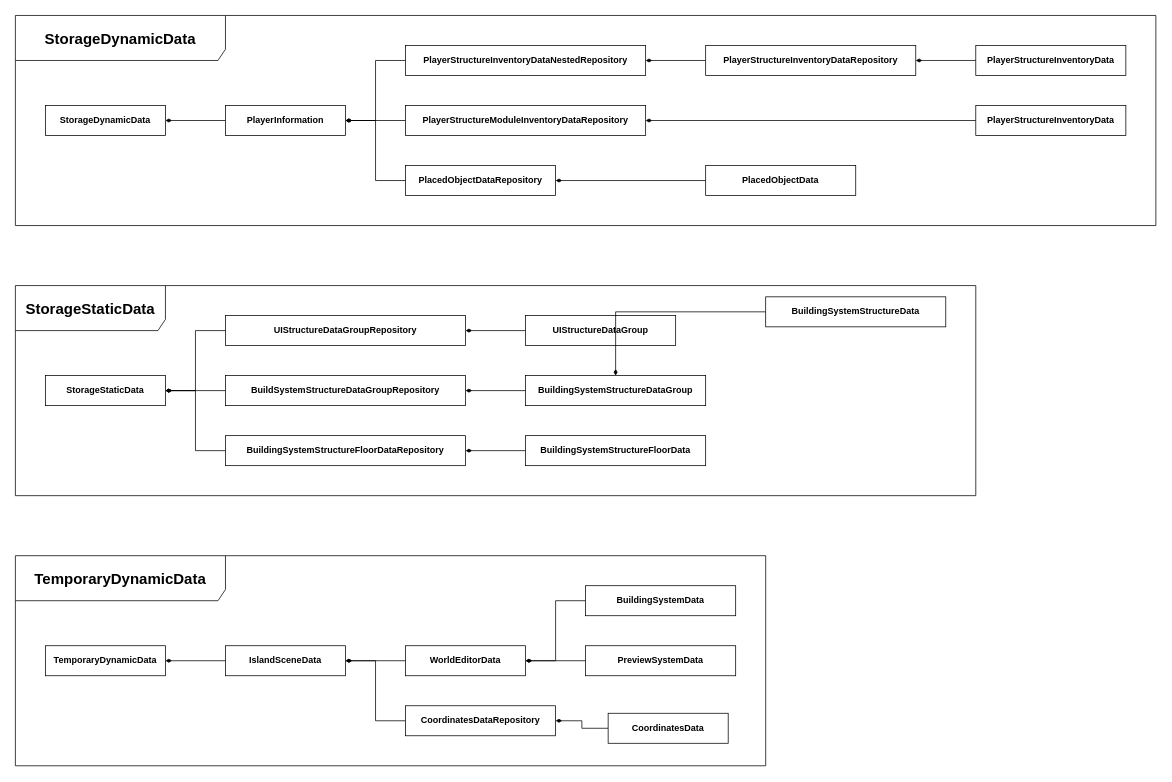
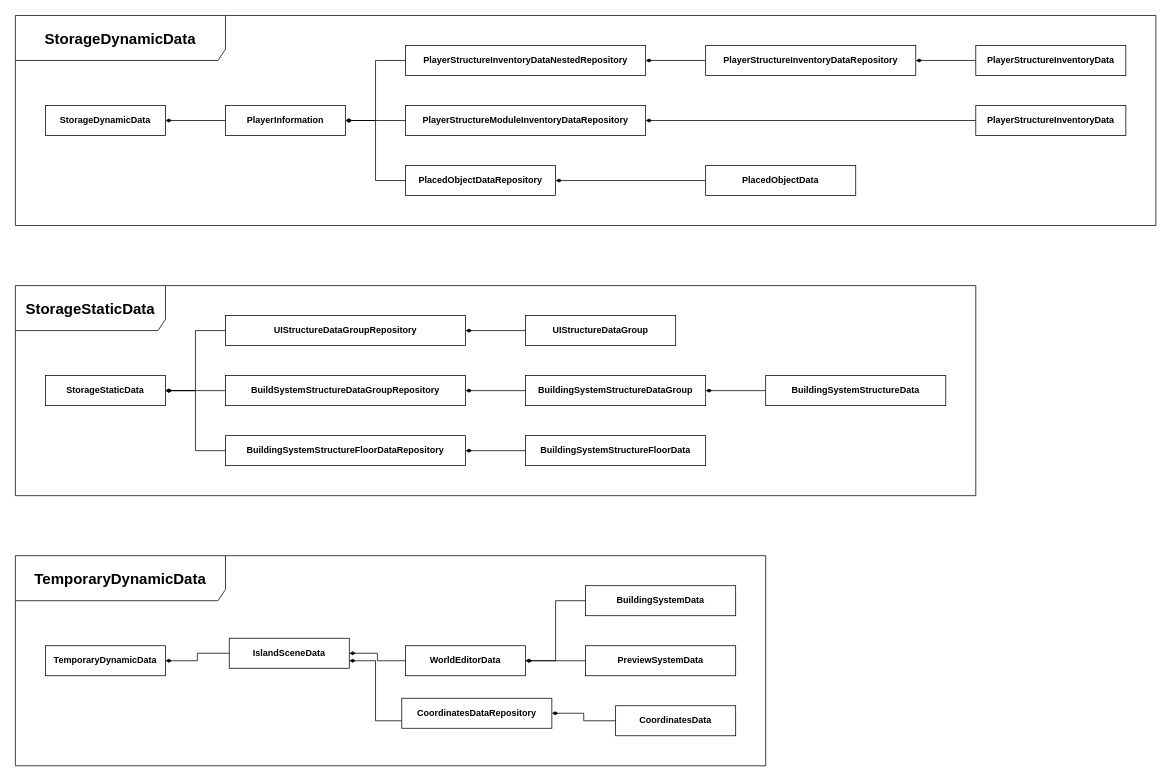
node "BuildingSystemStructureData": moved (855, 312) -> (855, 390)
node "IslandSceneData": moved (285, 660) -> (289, 653)
node "CoordinatesDataRepository": moved (480, 720) -> (477, 713)
node "CoordinatesData": moved (668, 728) -> (675, 720)
